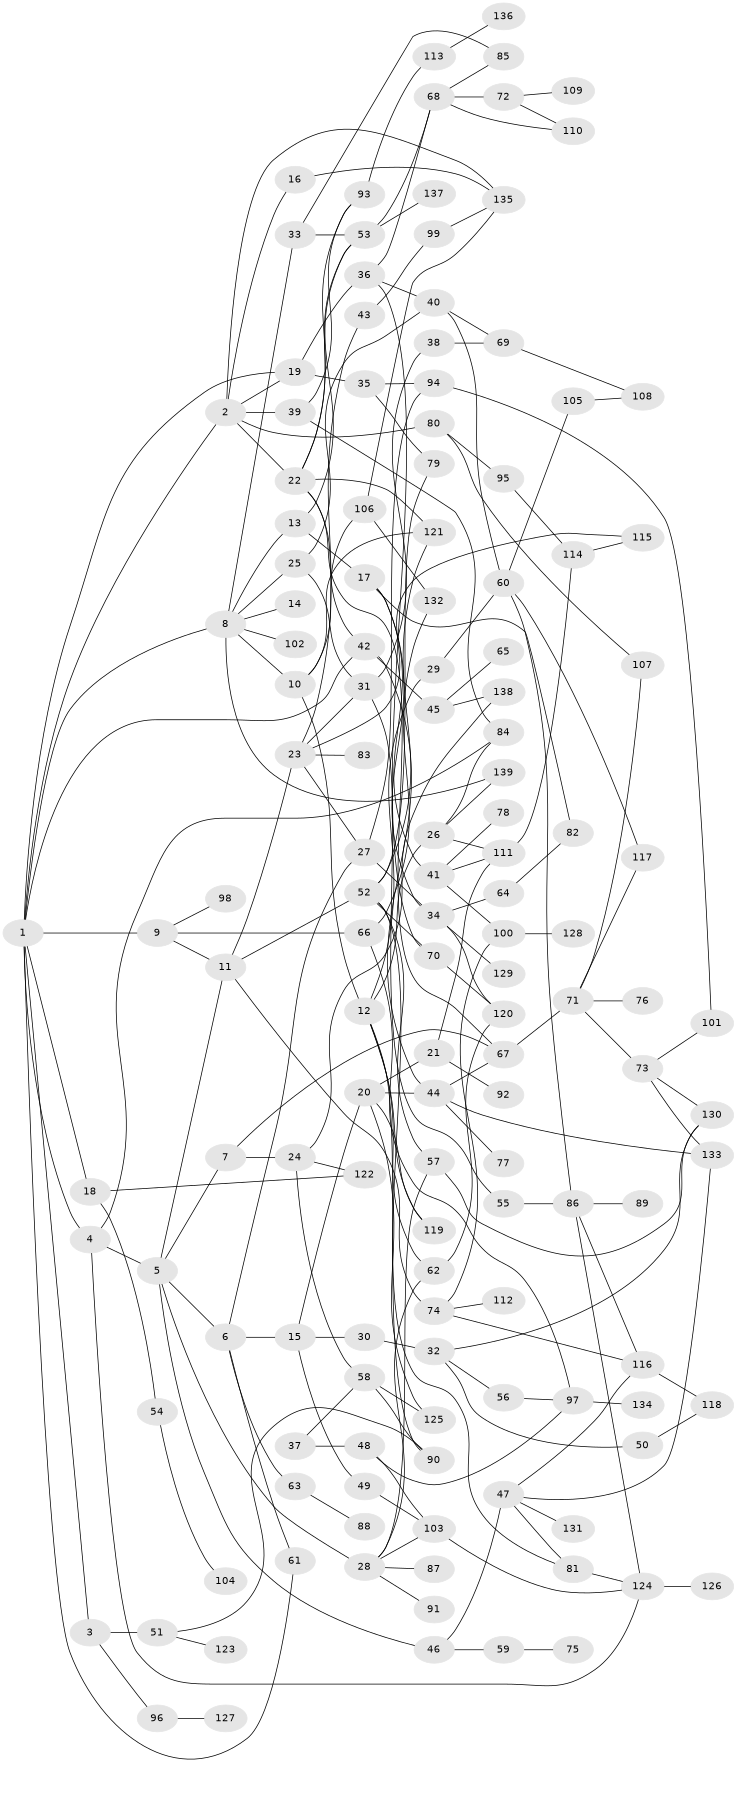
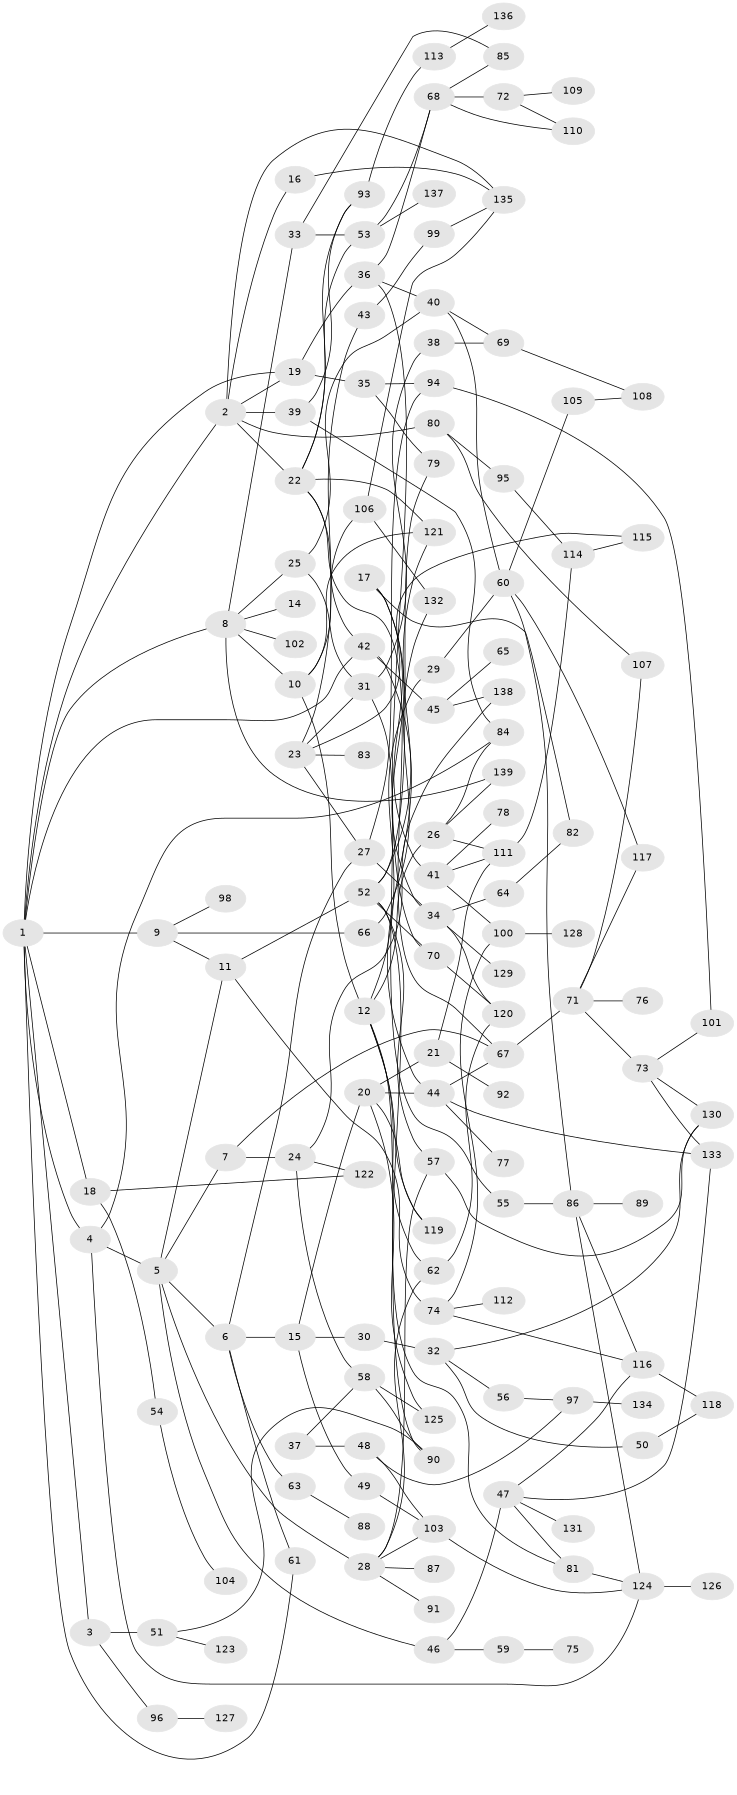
node "13": removed
edge "23" -- "11": removed
edge "66" -- "97": removed
